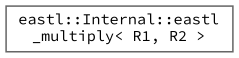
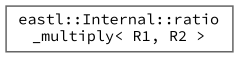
node "eastl::Internal::eastl _multiply< R1, R2 >": label "eastl::Internal::eastl _multiply< R1, R2 >" -> "eastl::Internal::ratio _multiply< R1, R2 >"
